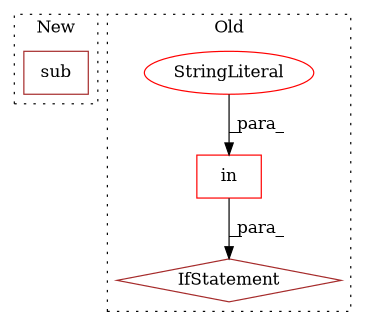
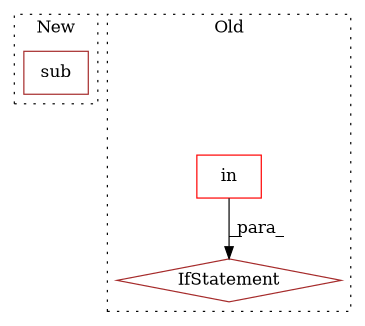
node "StringLiteral": removed
